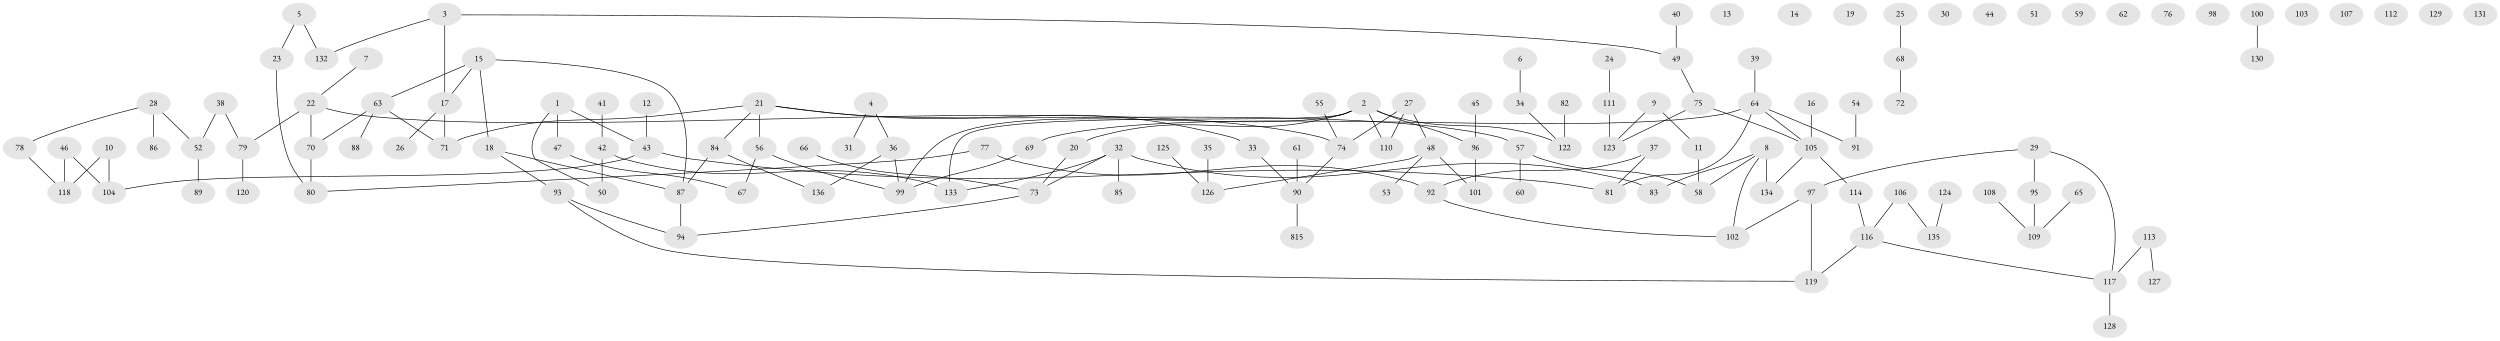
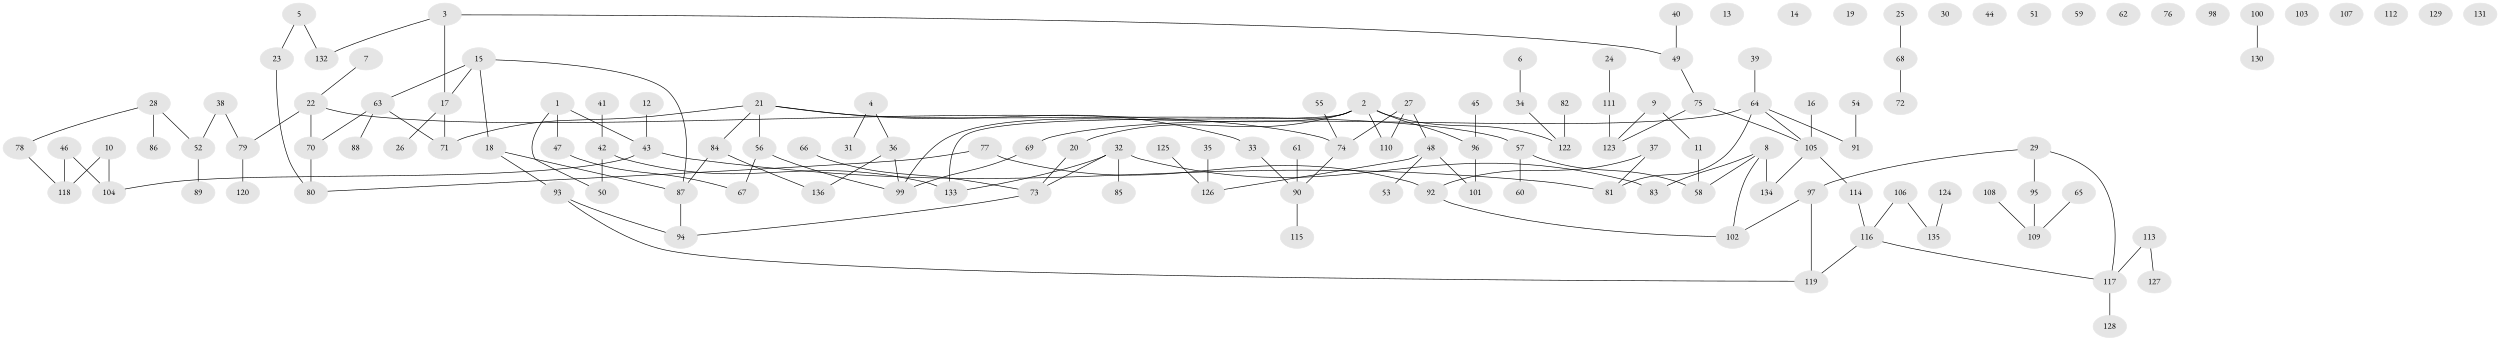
node "815": label "815" -> "115"
